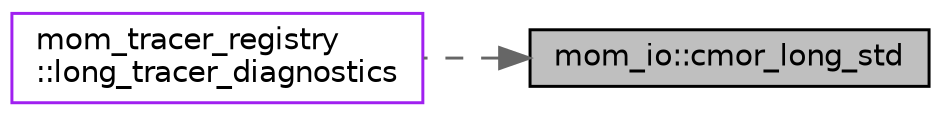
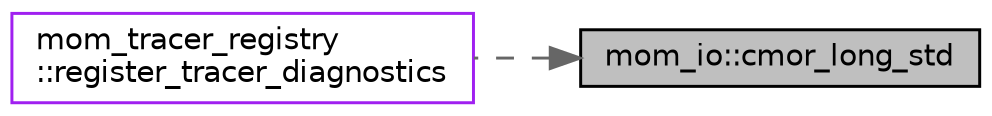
node "mom_tracer_registry ::long_tracer_diagnostics": label "mom_tracer_registry ::long_tracer_diagnostics" -> "mom_tracer_registry ::register_tracer_diagnostics"
